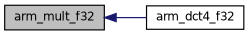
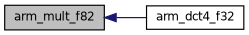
node "arm_mult_f32": label "arm_mult_f32" -> "arm_mult_f82"
